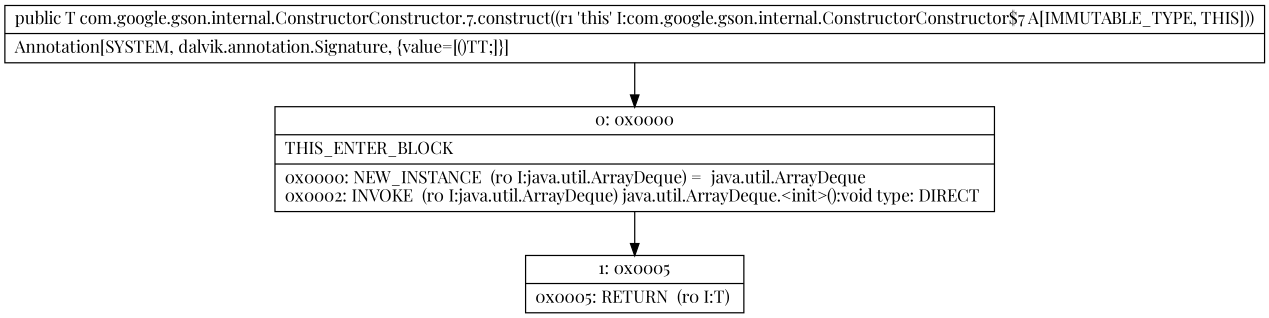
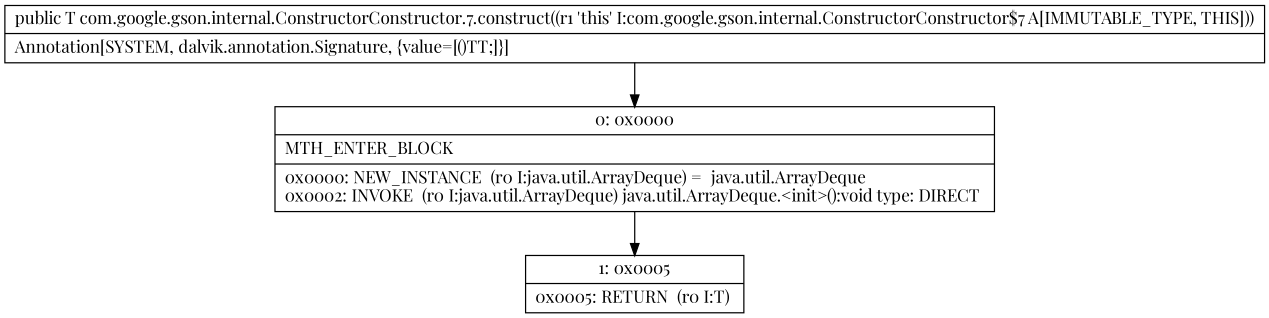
node "0: 0x0000": text "THIS_ENTER_BLOCK" -> "MTH_ENTER_BLOCK"
